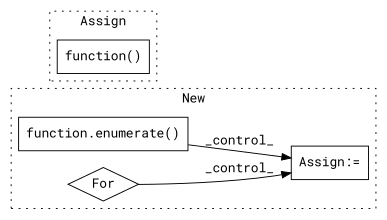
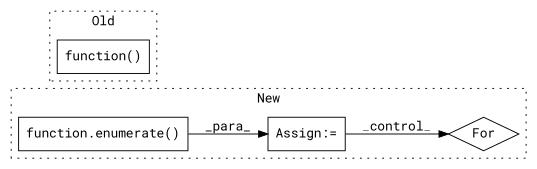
cluster "Assign": label "Assign" -> "Old"
edge "function.enumerate()" -> "Assign:=": label "_control_" -> "_para_"
edge "For" -> "Assign:=": reversed
